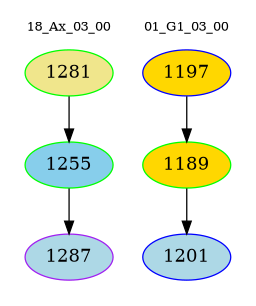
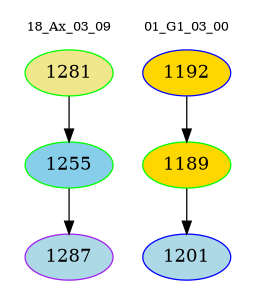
cluster "18_Ax_03_00": label "18_Ax_03_00" -> "18_Ax_03_09"
node "1197": label "1197" -> "1192"
